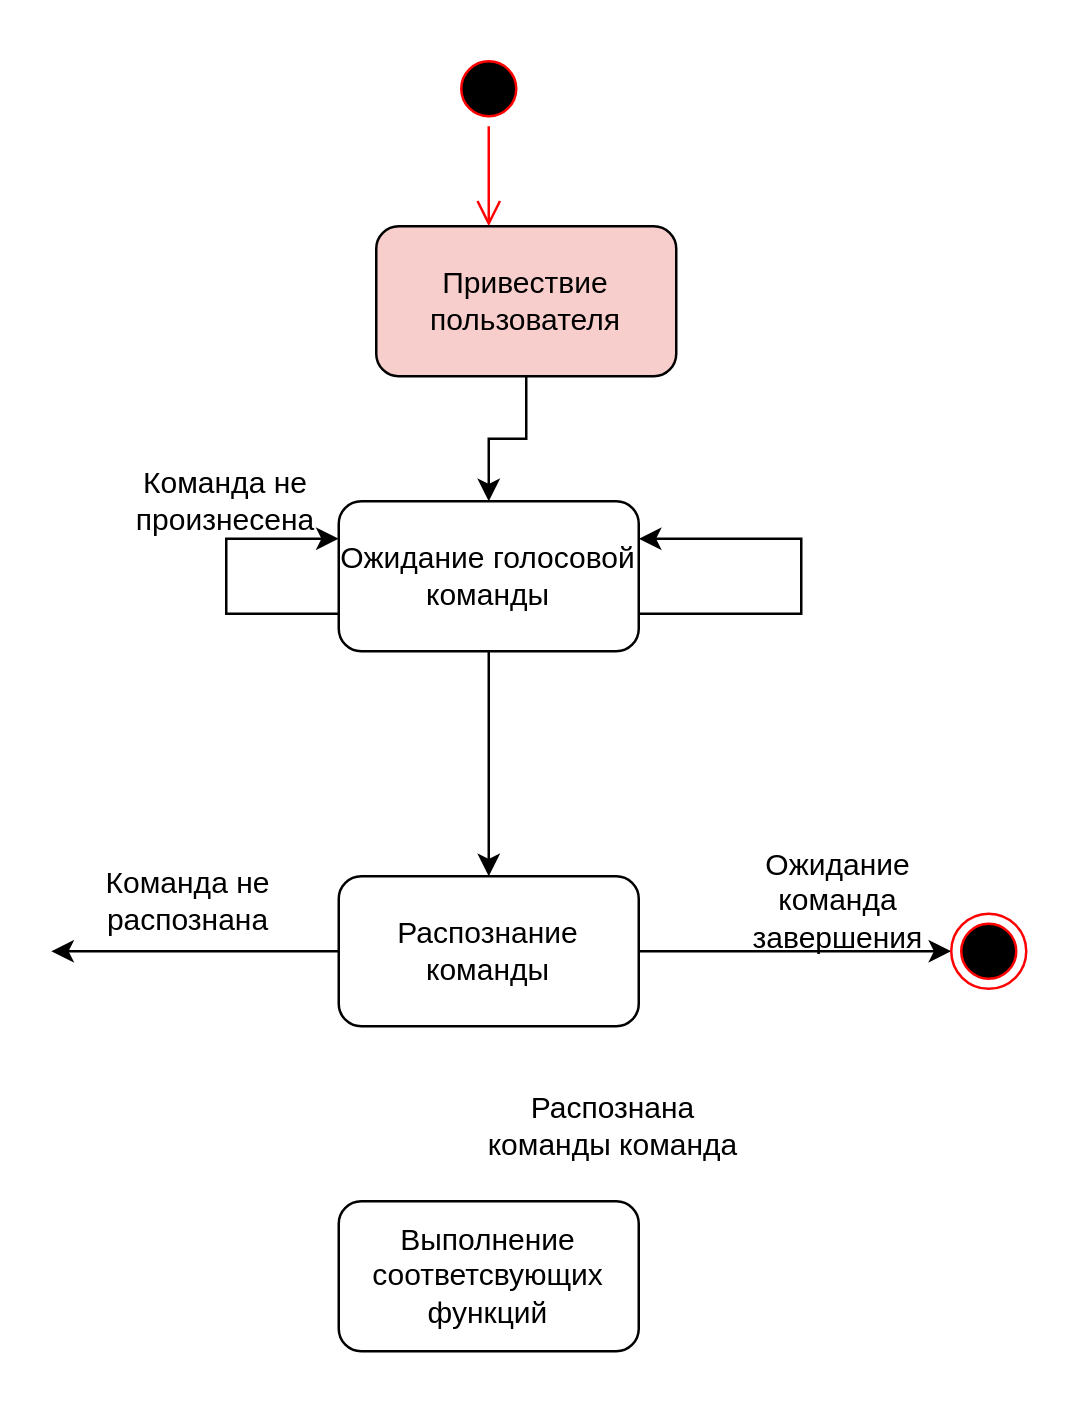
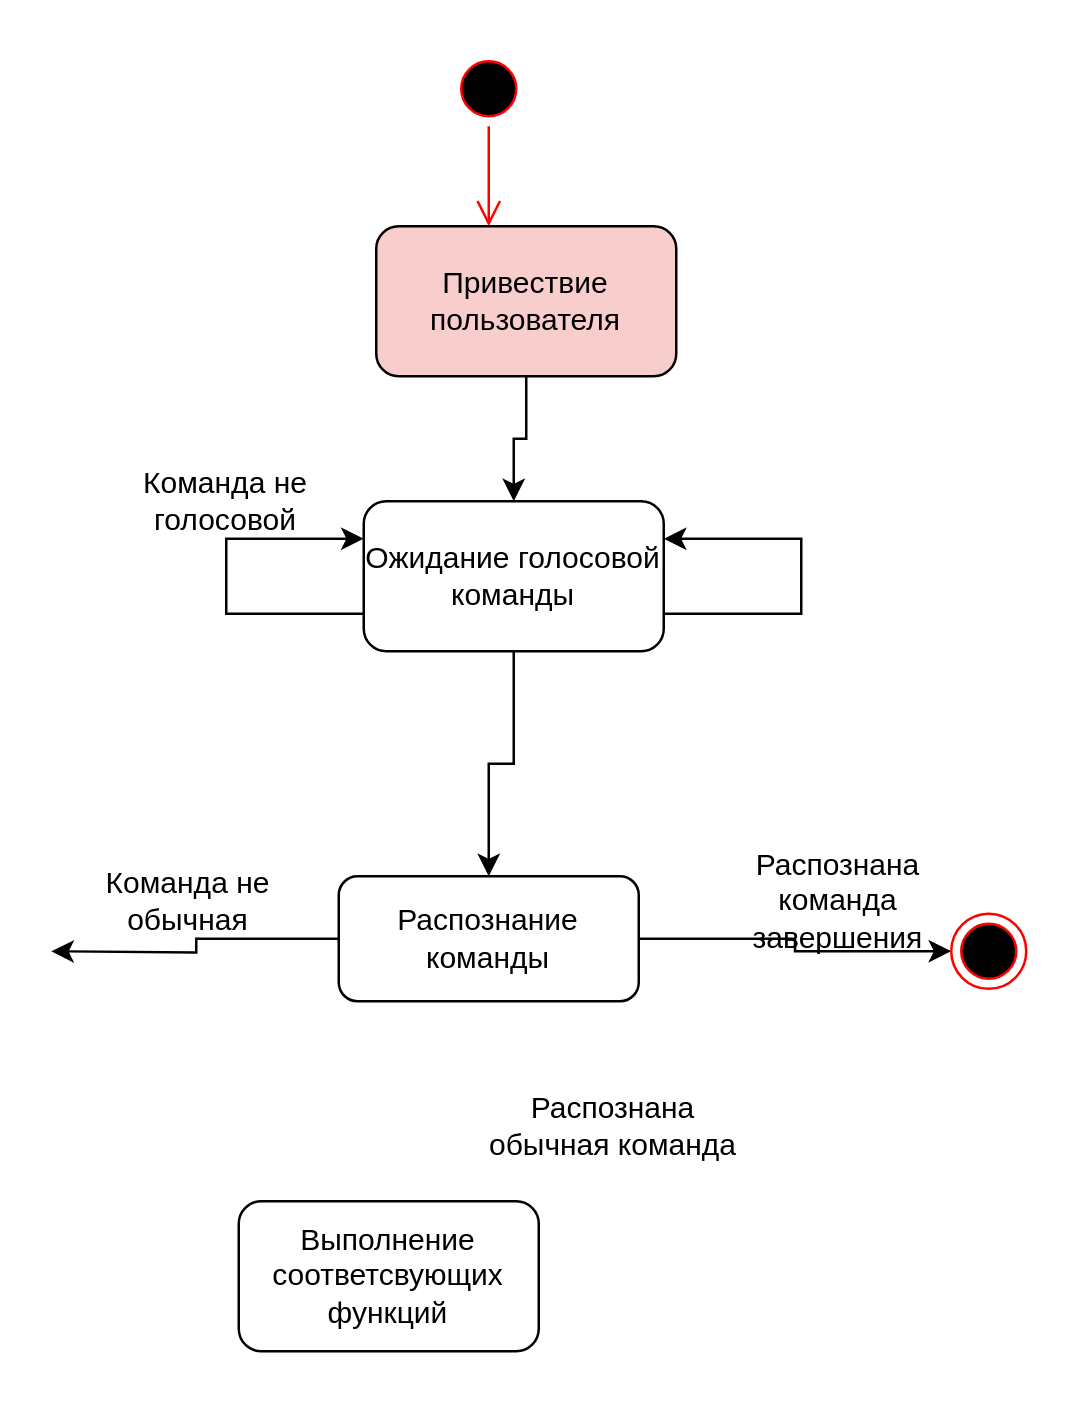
node "Команда не произнесена": label "Команда не произнесена" -> "Команда не голосовой"
node "Ожидание голосовой команды": moved (489, 576) -> (514, 576)
node "Команда не распознана": label "Команда не распознана" -> "Команда не обычная"
node "Ожидание команда завершения": label "Ожидание команда завершения" -> "Распознана команда завершения"
node "Распознание команды": size 300x150 -> 300x125
node "Распознана команды команда": label "Распознана команды команда" -> "Распознана обычная команда"
node "Выполнение соответсвующих функций": moved (489, 1276) -> (389, 1276)
